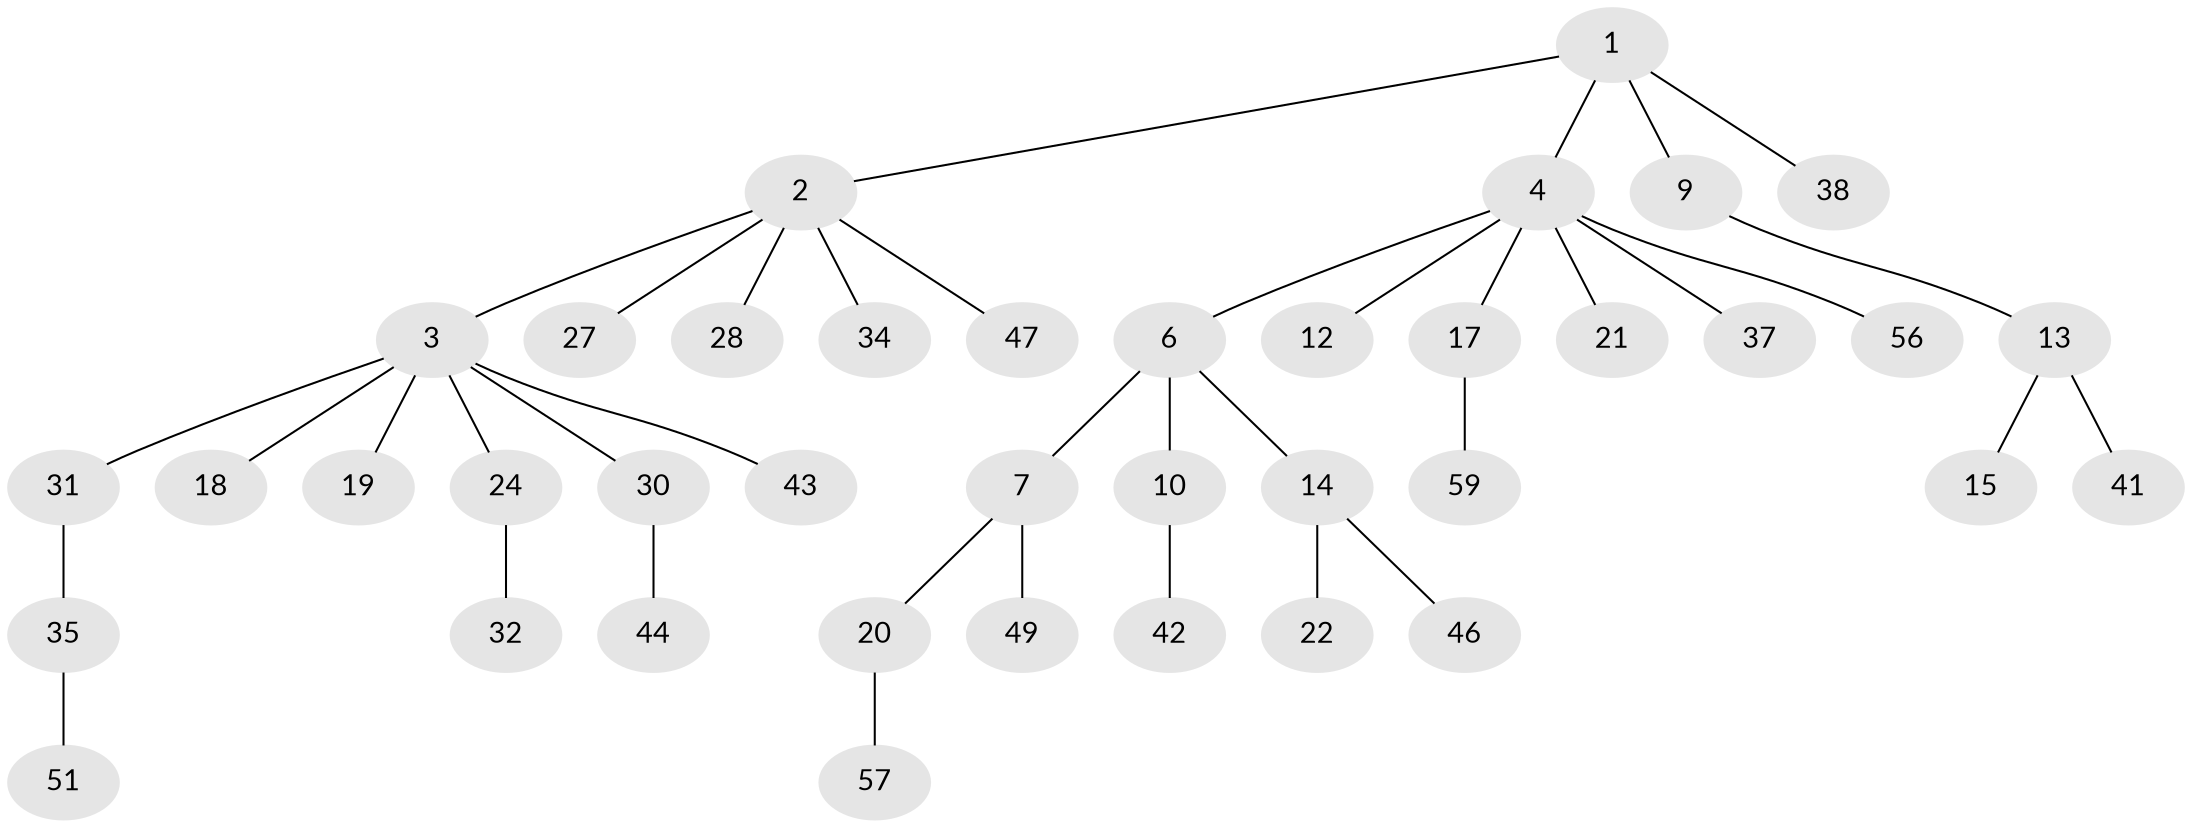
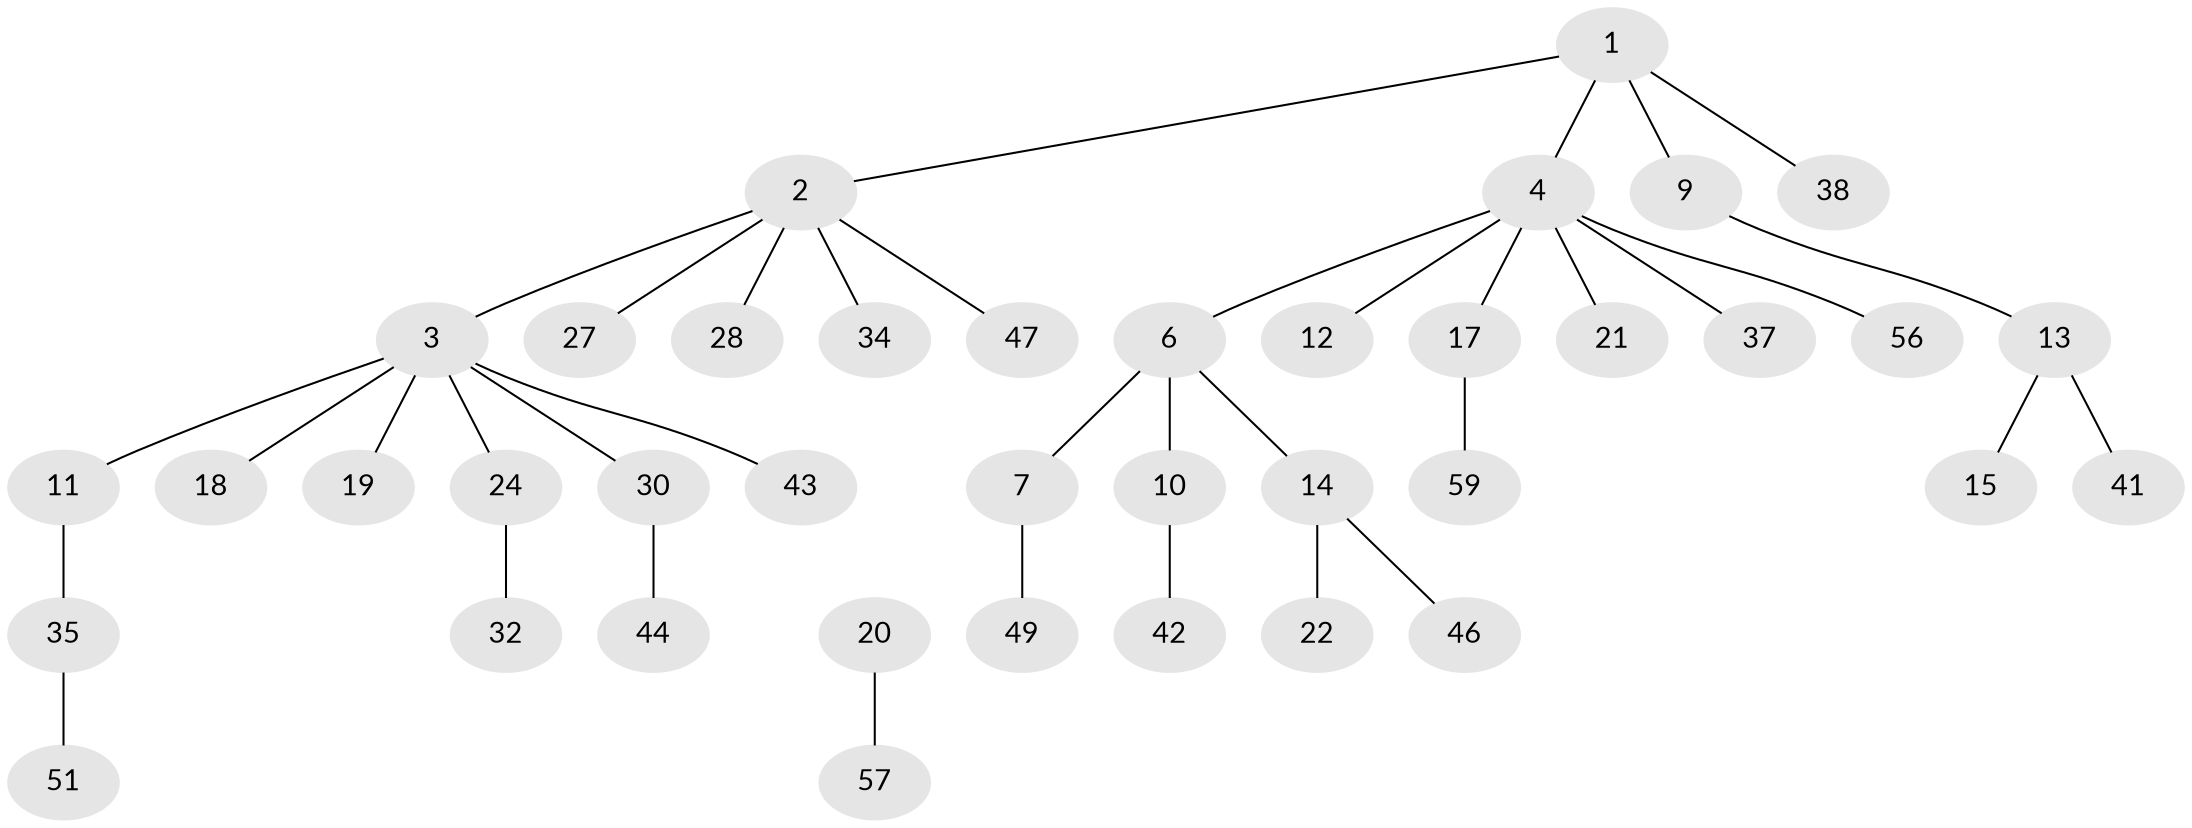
node "31": label "31" -> "11"
edge "7" -- "20": removed
